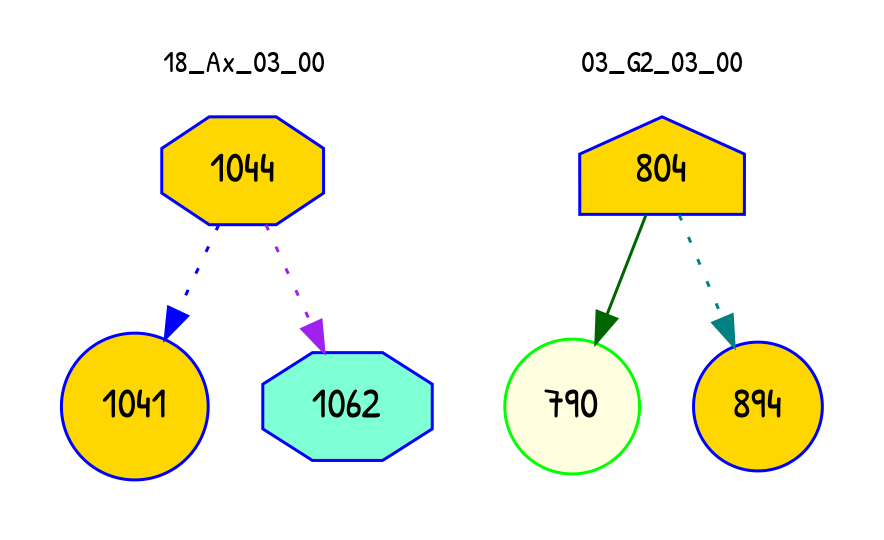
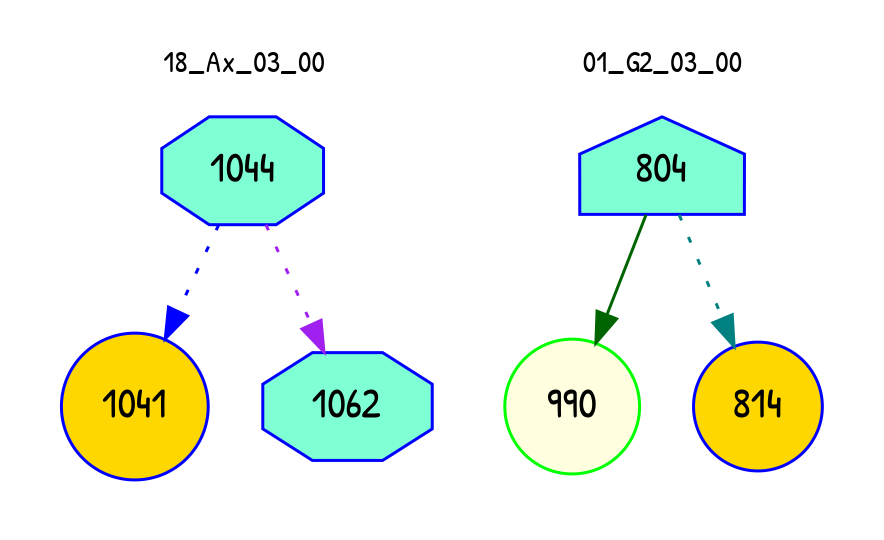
cluster "03_G2_03_00": label "03_G2_03_00" -> "01_G2_03_00"
node "1044": fillcolor gold -> aquamarine
node "804": fillcolor gold -> aquamarine
node "790": label "790" -> "990"
node "894": label "894" -> "814"
